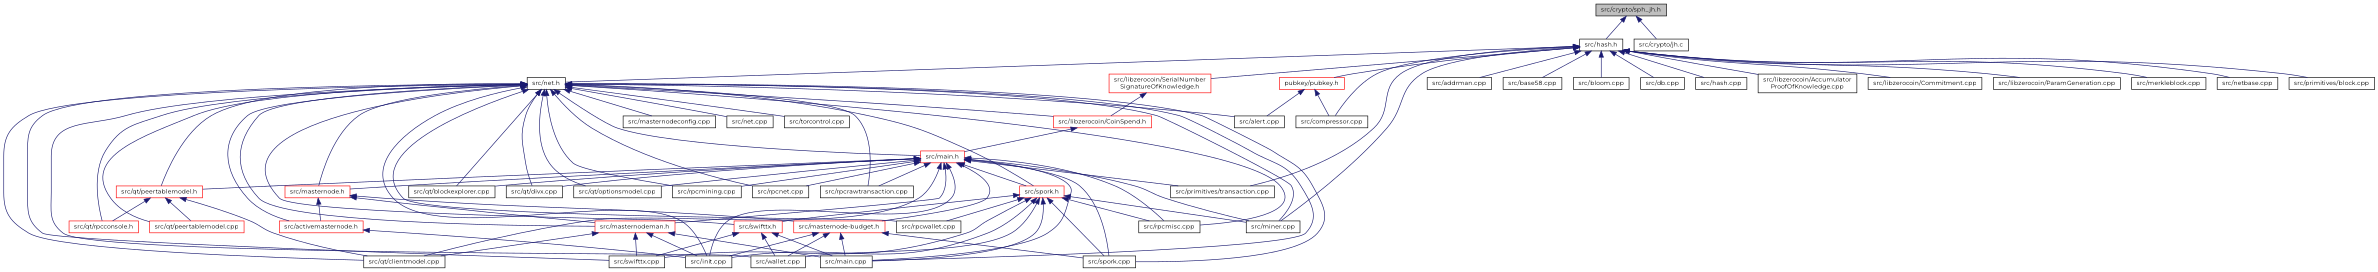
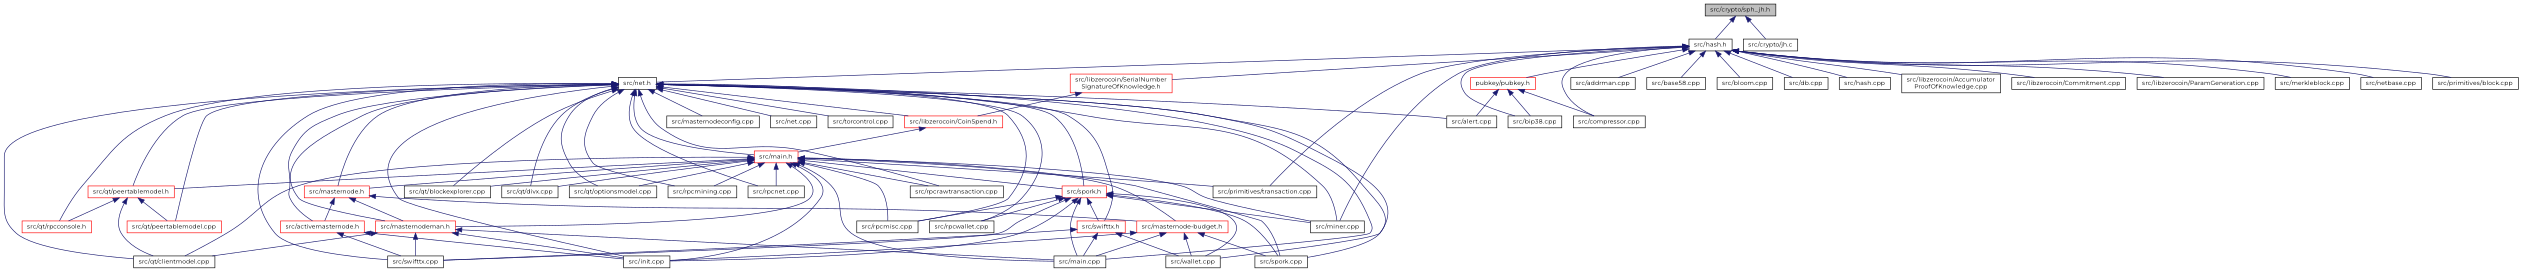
node "src/bip38.cpp": added
edge "src/swifttx.cpp" -> "src/activemasternode.h": added
